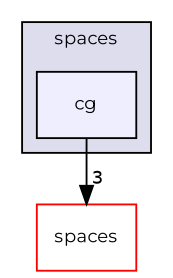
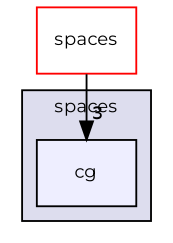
edge "cg" -> "spaces": reversed
